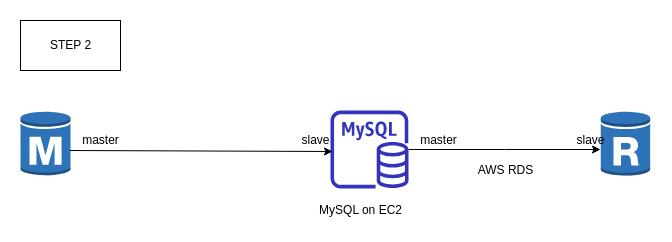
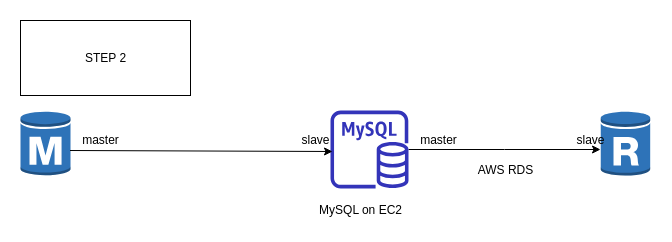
node "STEP 2": size 100x50 -> 170x75
